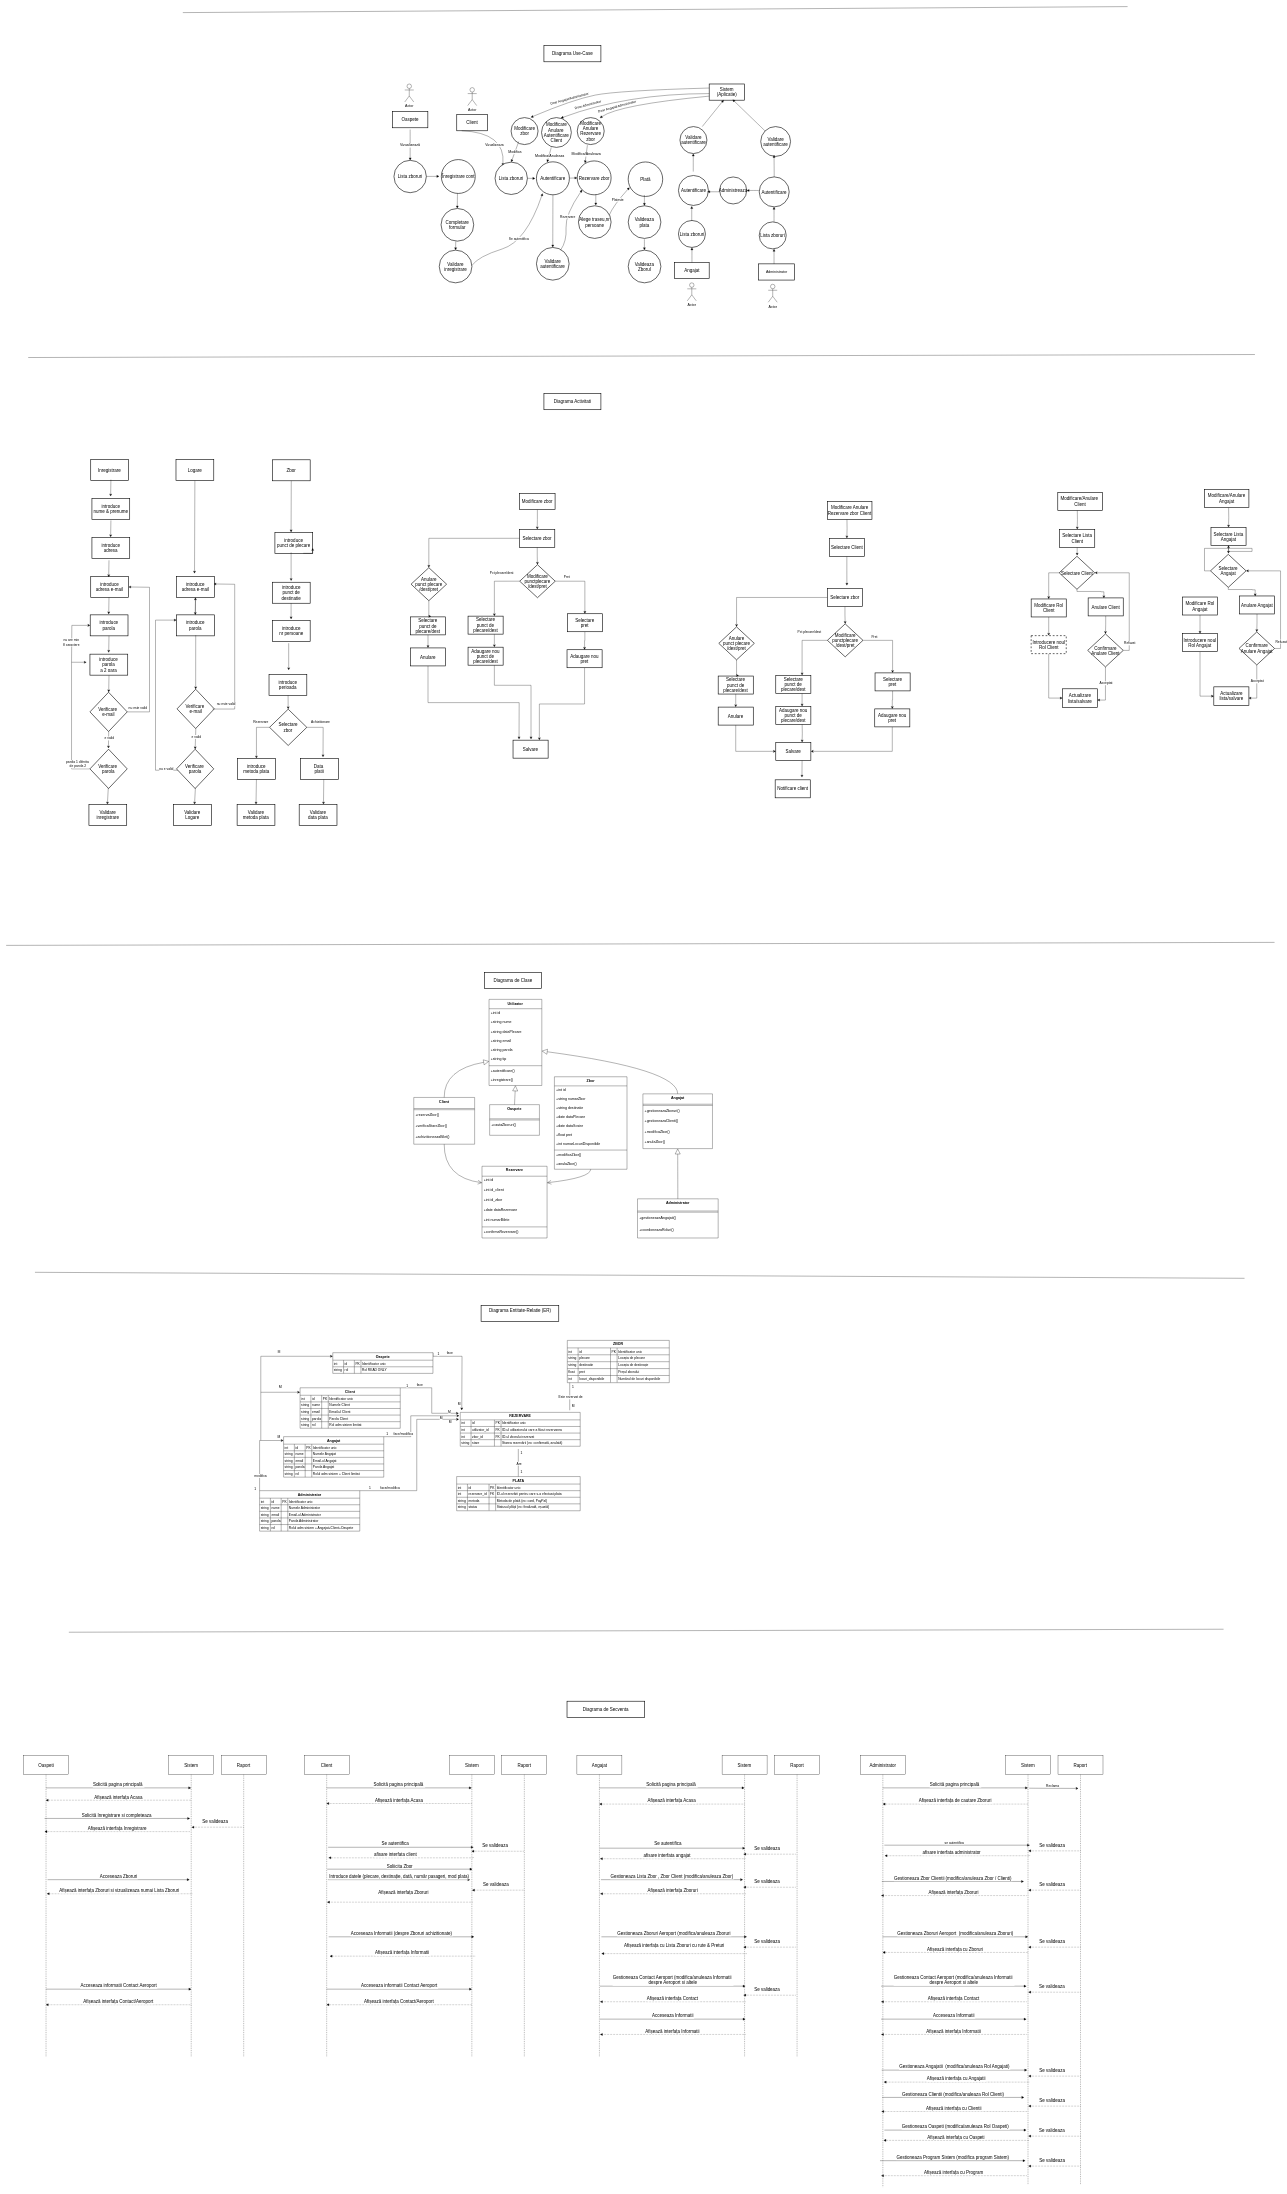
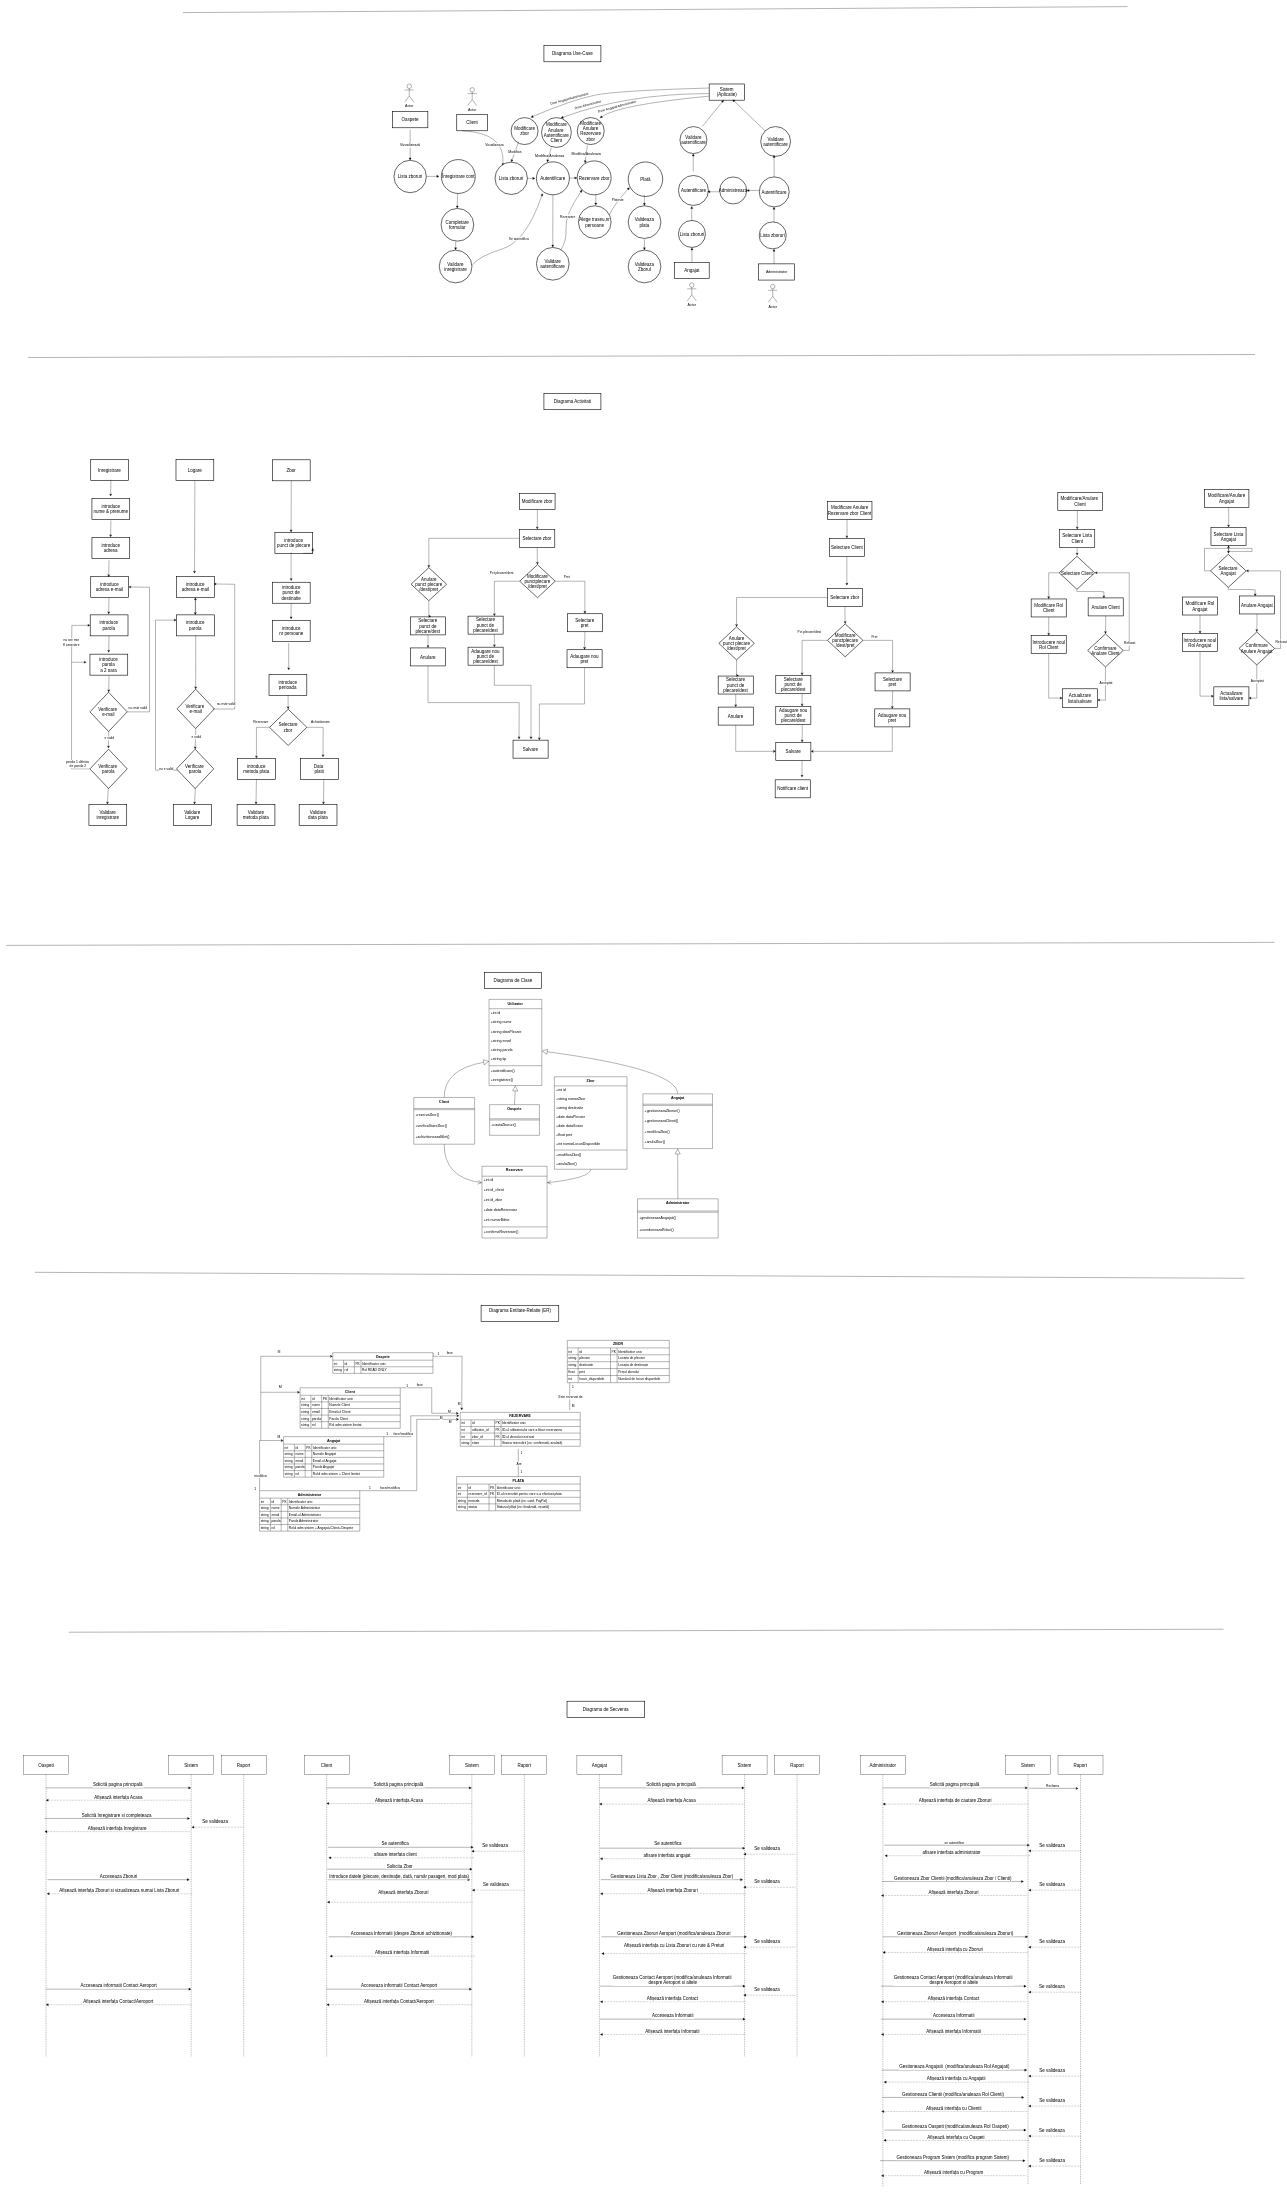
node "Introducere noul Rol Client": style dashed -> solid
